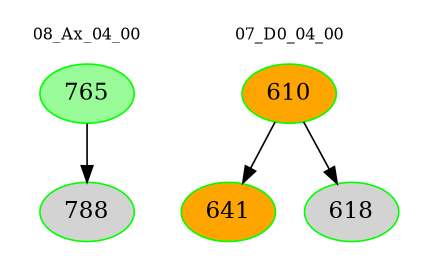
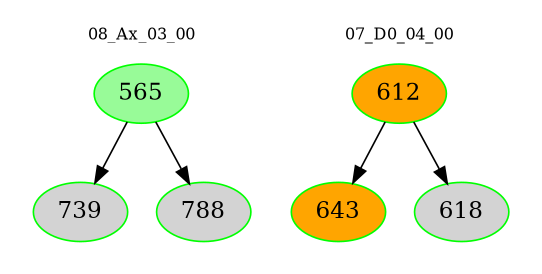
cluster "08_Ax_04_00": label "08_Ax_04_00" -> "08_Ax_03_00"
node "765": label "765" -> "565"
node "610": label "610" -> "612"
node "739": added
node "641": label "641" -> "643"
